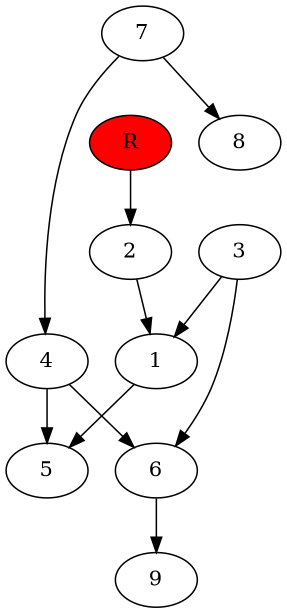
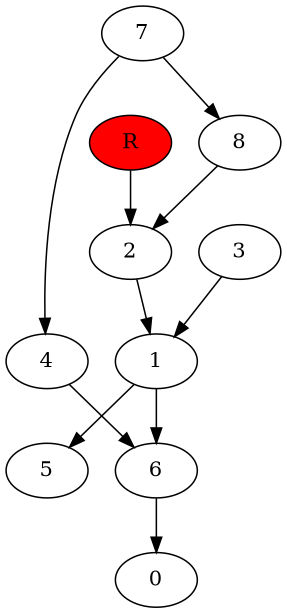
edge "8" -> "2": added
edge "3" -> "6": now "1" -> "6"
edge "4" -> "5": removed
node "9": label "9" -> "0"
